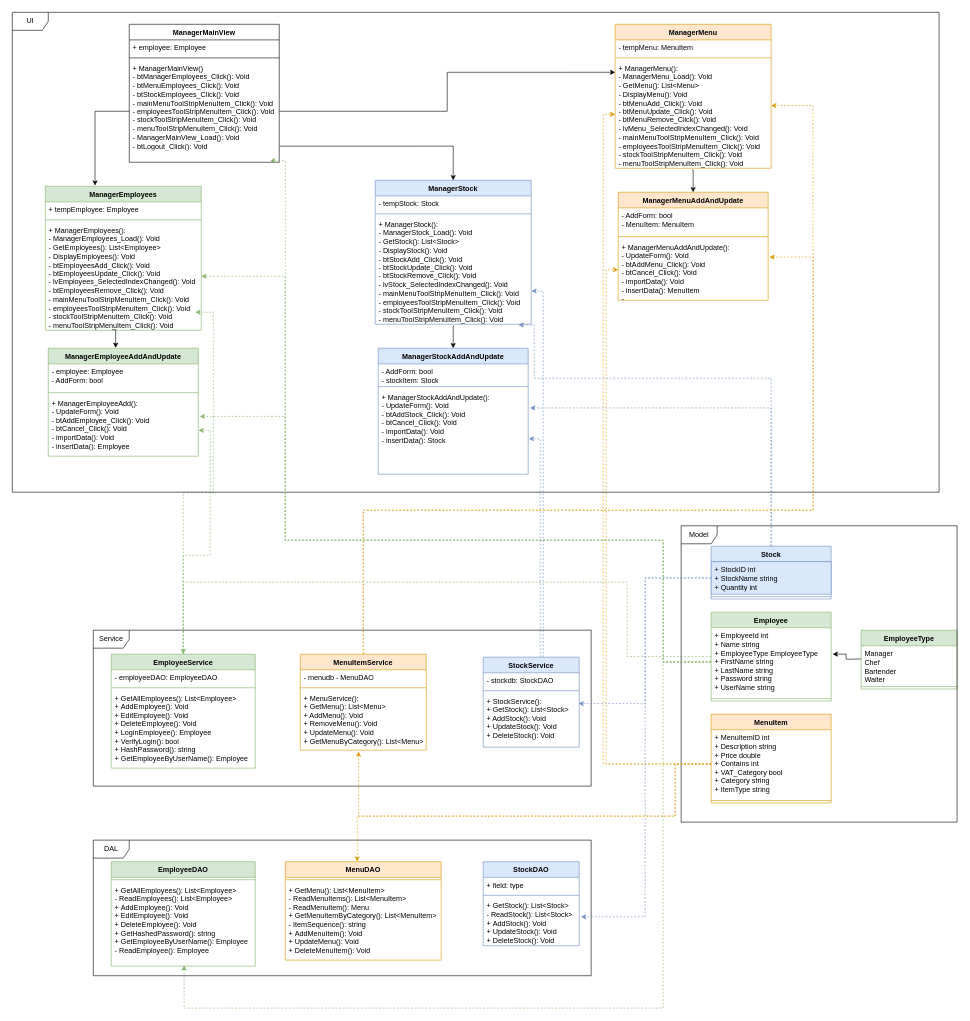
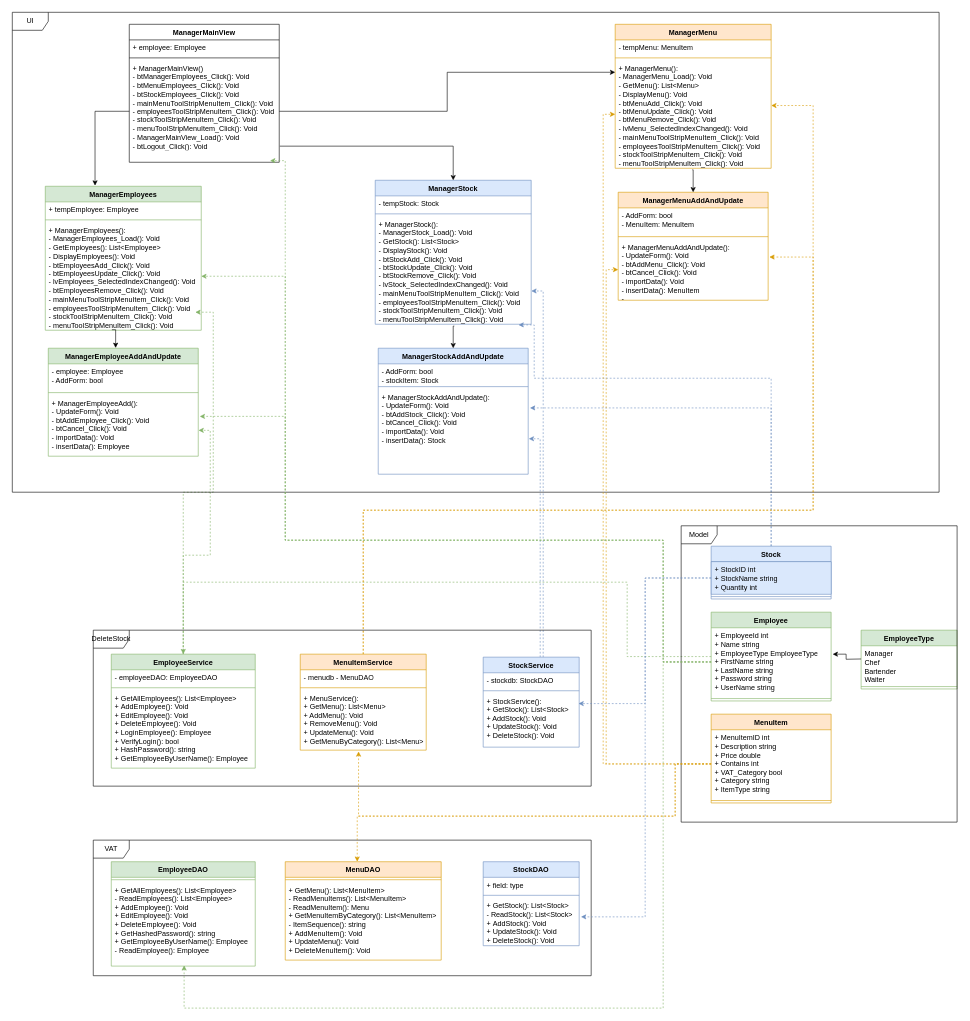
node "Service": label "Service" -> "DeleteStock"
node "DAL": label "DAL" -> "VAT"
